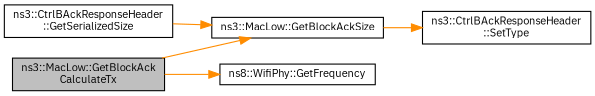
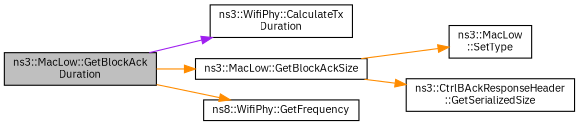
node "ns3::WifiPhy::CalculateTx Duration": added
edge "ns3::CtrlBAckResponseHeader ::GetSerializedSize" -> "ns3::MacLow::GetBlockAckSize": reversed
node "ns3::CtrlBAckResponseHeader ::SetType": label "ns3::CtrlBAckResponseHeader ::SetType" -> "ns3::MacLow ::SetType"
node "ns3::MacLow::GetBlockAck CalculateTx": label "ns3::MacLow::GetBlockAck CalculateTx" -> "ns3::MacLow::GetBlockAck Duration"
